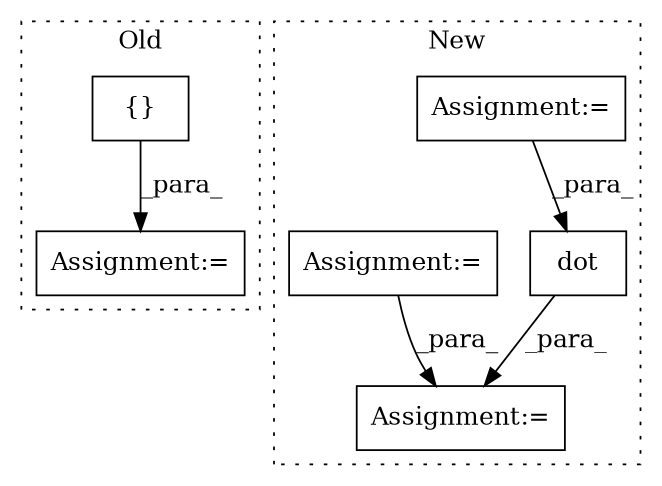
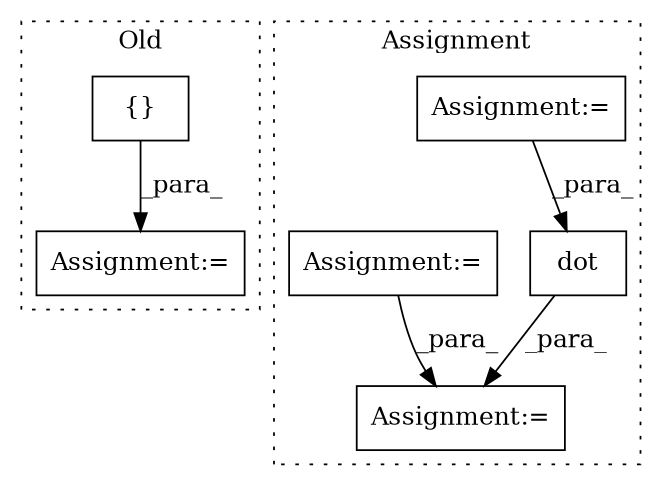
cluster "New": label "New" -> "Assignment"
